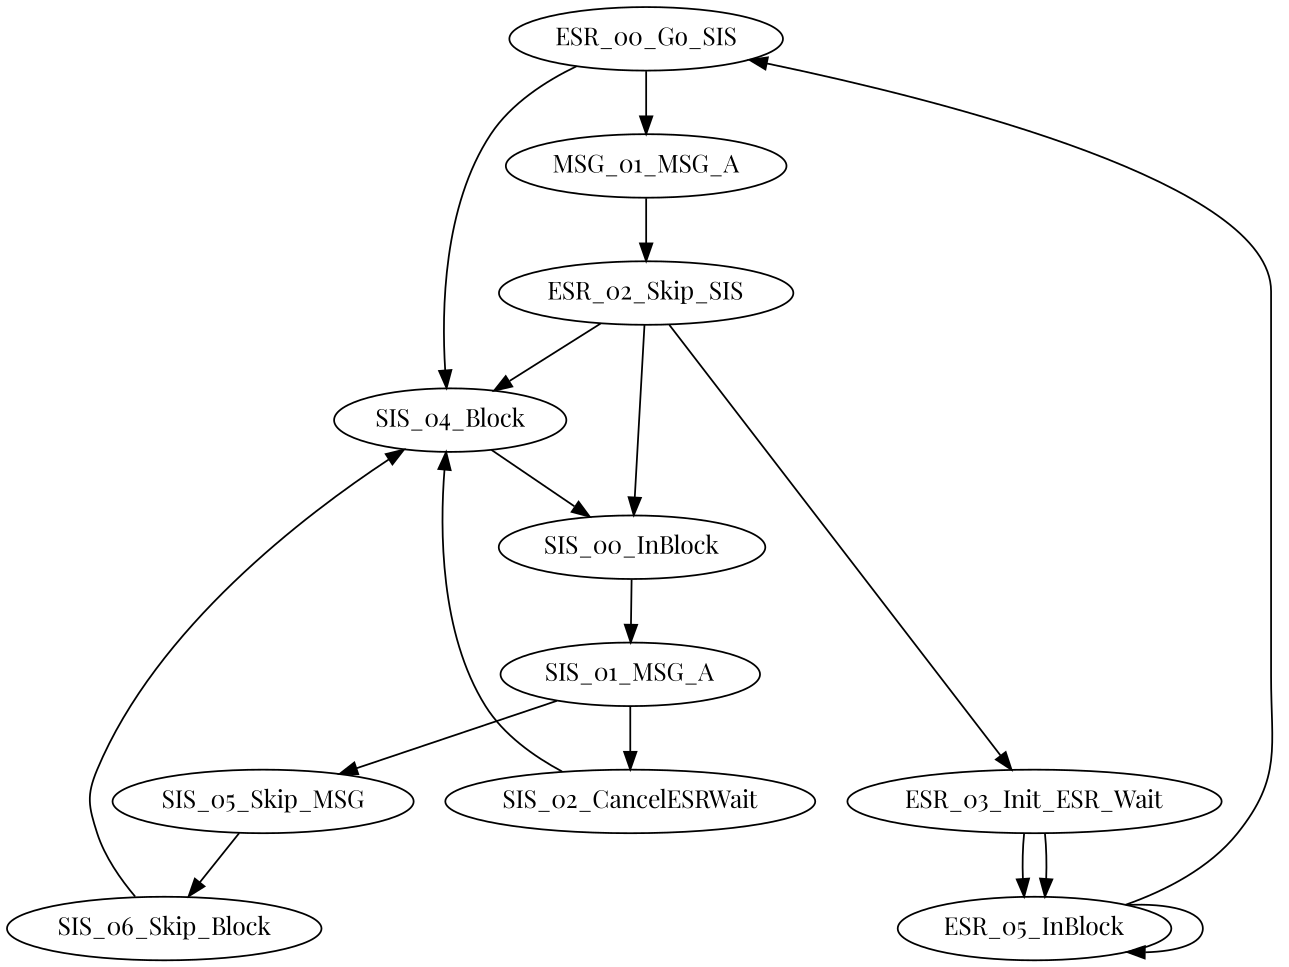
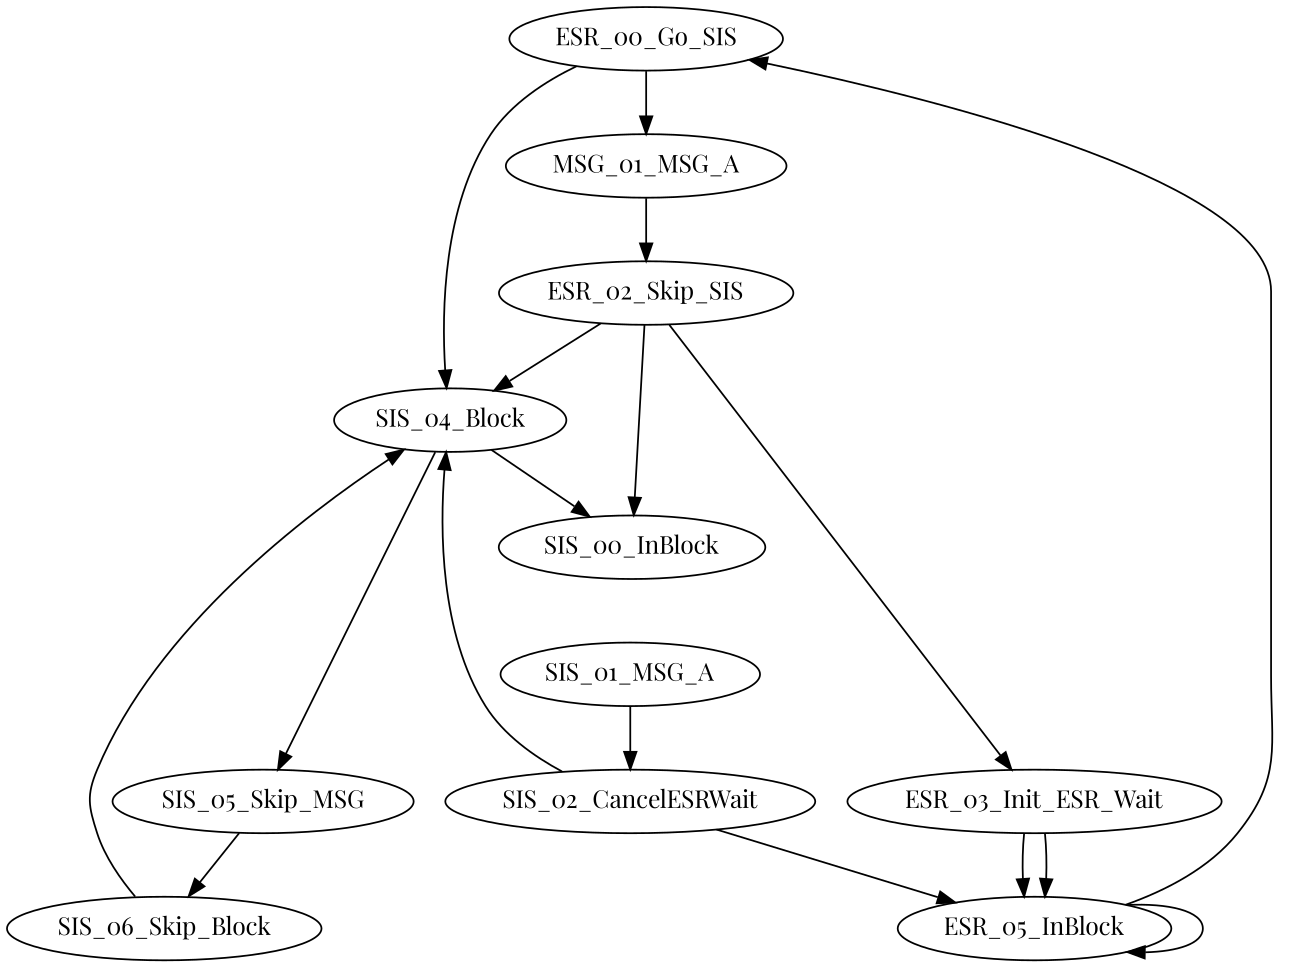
edge "SIS_00_InBlock" -> "SIS_01_MSG_A": removed
edge "SIS_01_MSG_A" -> "SIS_05_Skip_MSG": now "SIS_04_Block" -> "SIS_05_Skip_MSG"
edge "SIS_02_CancelESRWait" -> "ESR_05_InBlock": added
